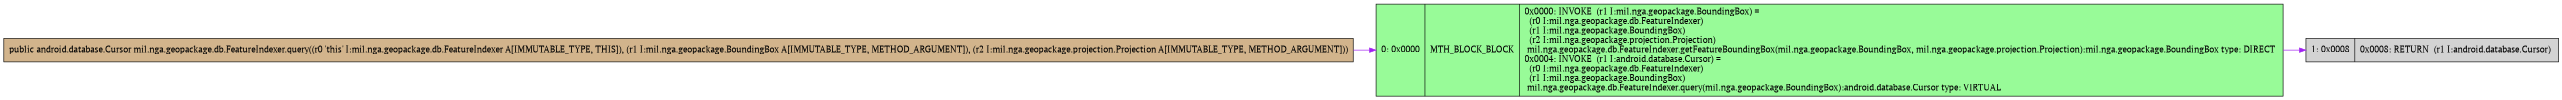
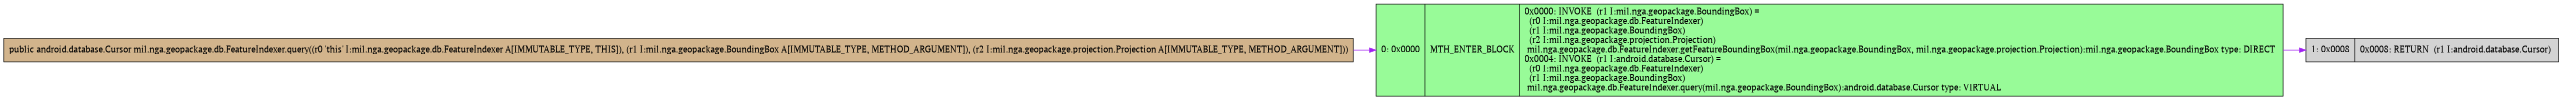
node "0: 0x0000": text "MTH_BLOCK_BLOCK" -> "MTH_ENTER_BLOCK"
